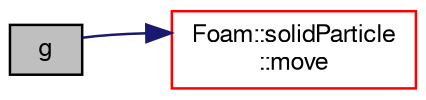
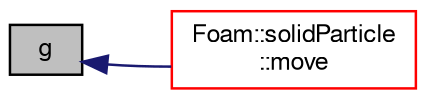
edge "g" -> "Foam::solidParticle ::move": reversed
